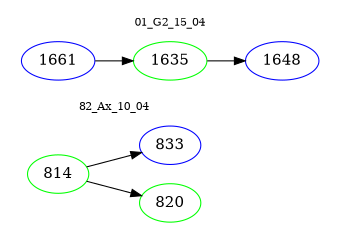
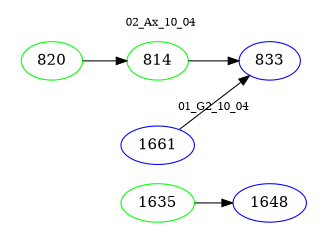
cluster "01_G2_15_04": label "01_G2_15_04" -> "01_G2_10_04"
edge "1661" -> "1635": now "1661" -> "833"
cluster "82_Ax_10_04": label "82_Ax_10_04" -> "02_Ax_10_04"
edge "814" -> "820": reversed
